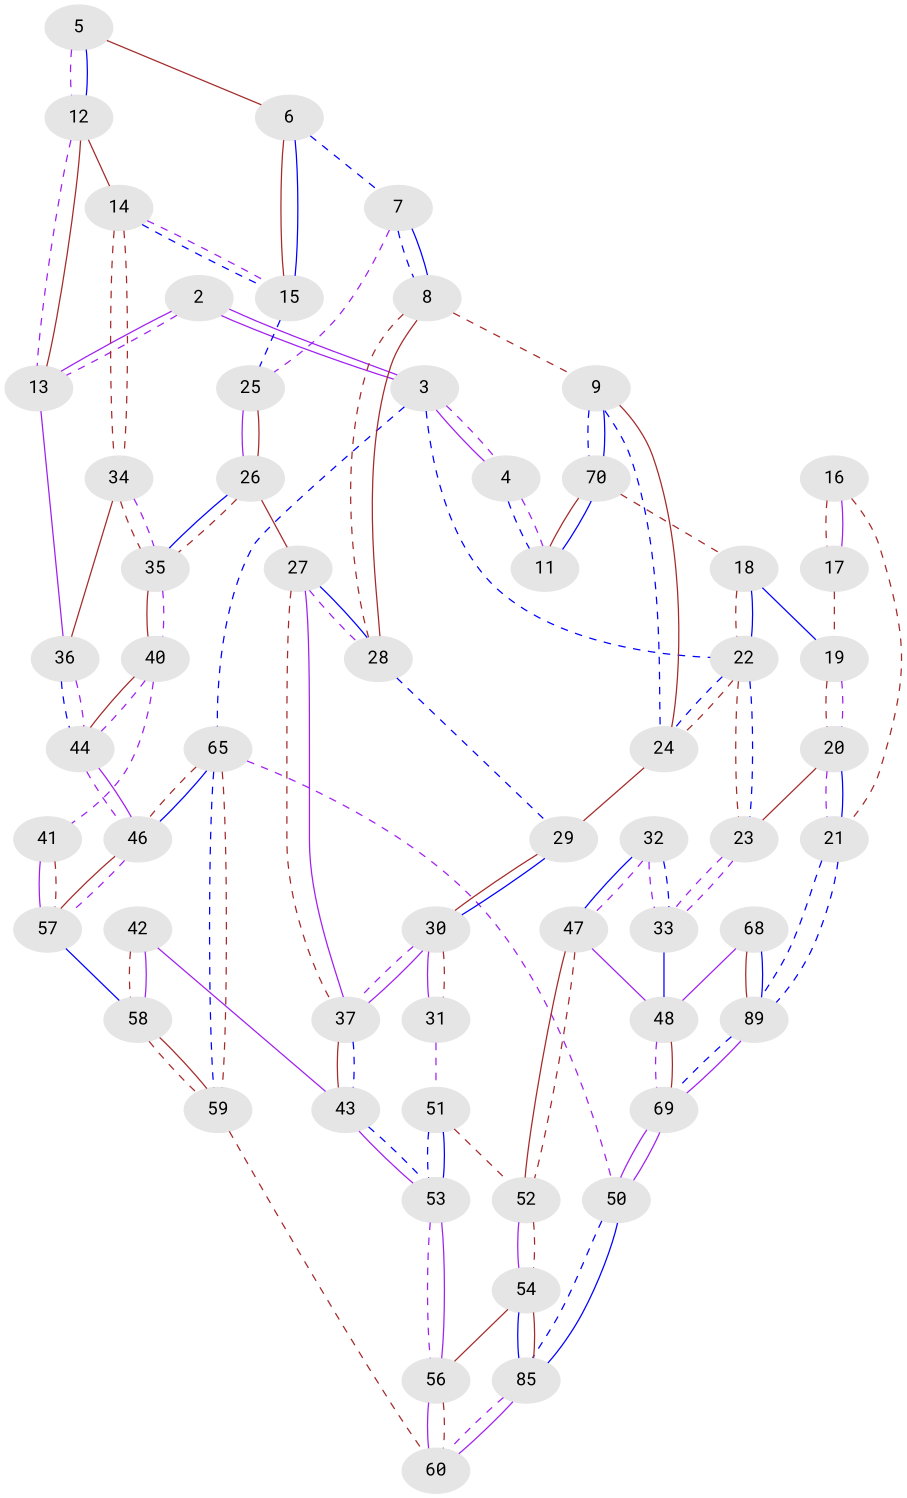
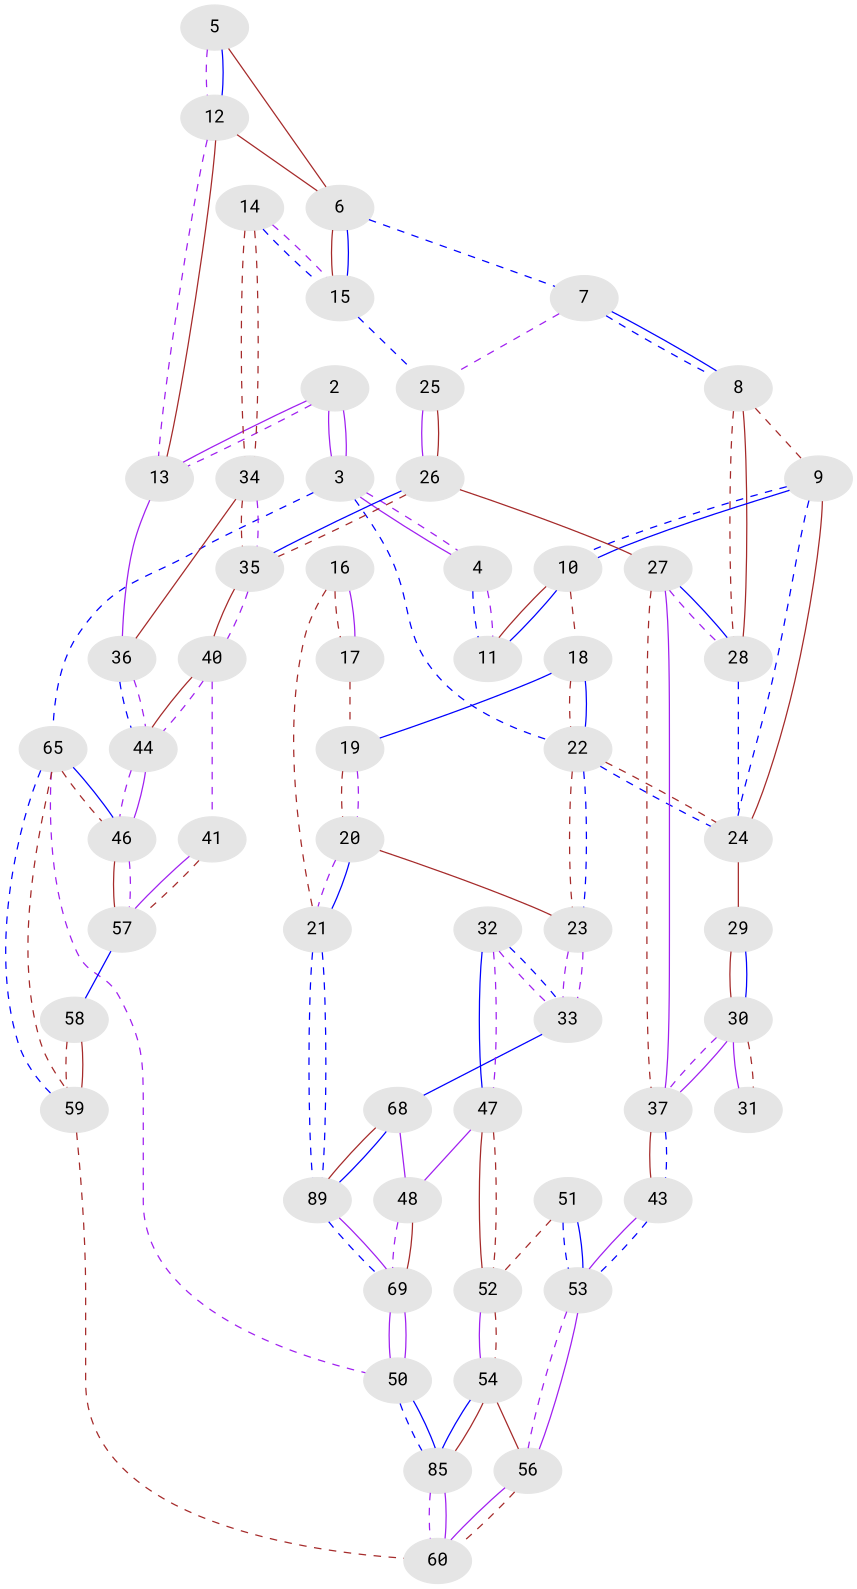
edge "12" -- "14": now "12" -- "6"
node "70": label "70" -> "10"
edge "28" -- "29": now "28" -- "24"
node "42": removed
edge "33" -- "48": now "33" -- "68"
edge "31" -- "51": removed
